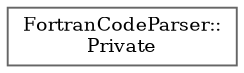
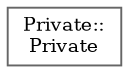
node "FortranCodeParser:: Private": label "FortranCodeParser:: Private" -> "Private:: Private"
